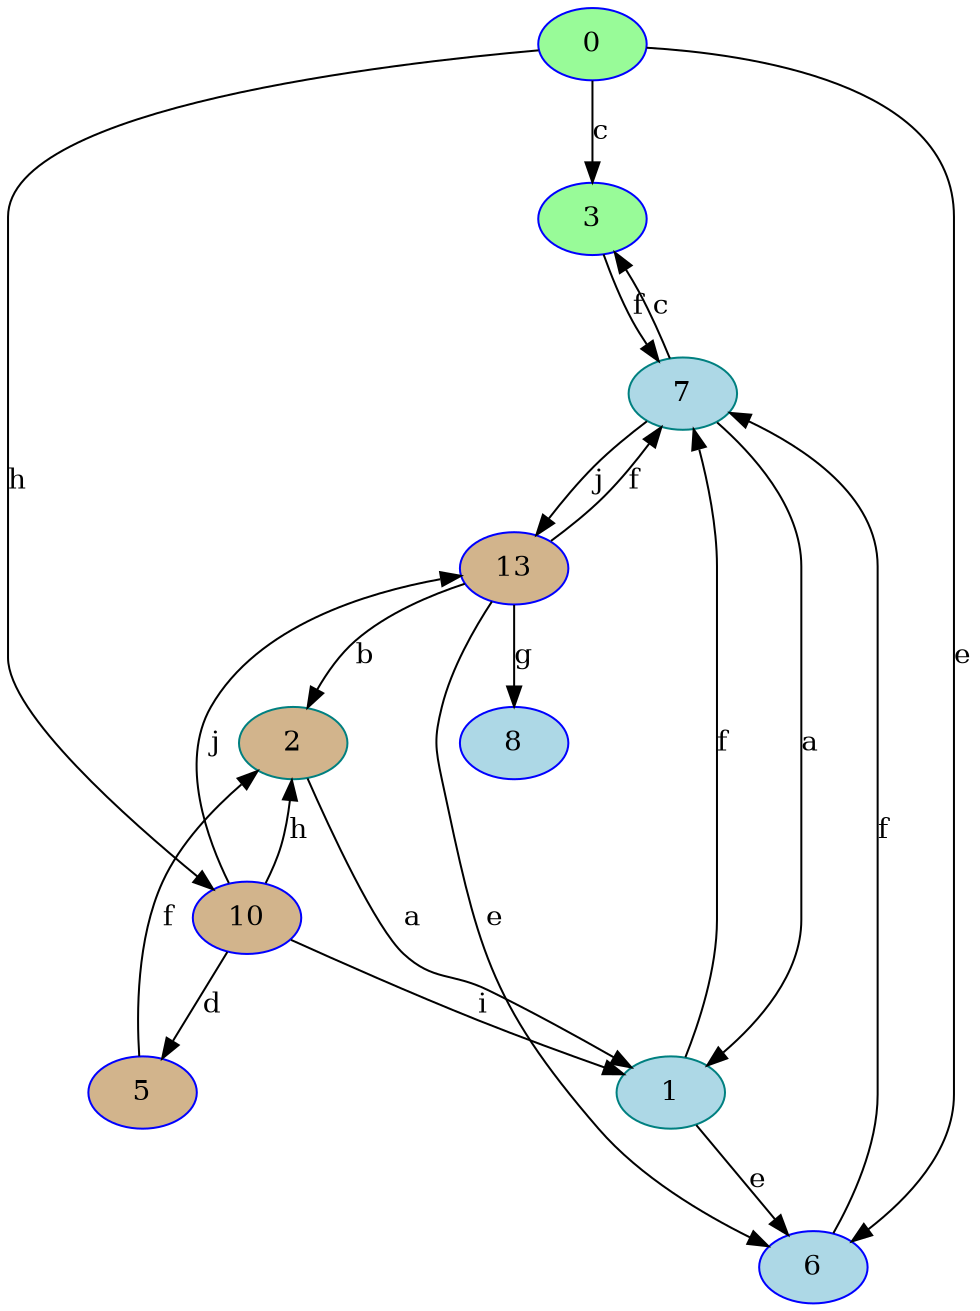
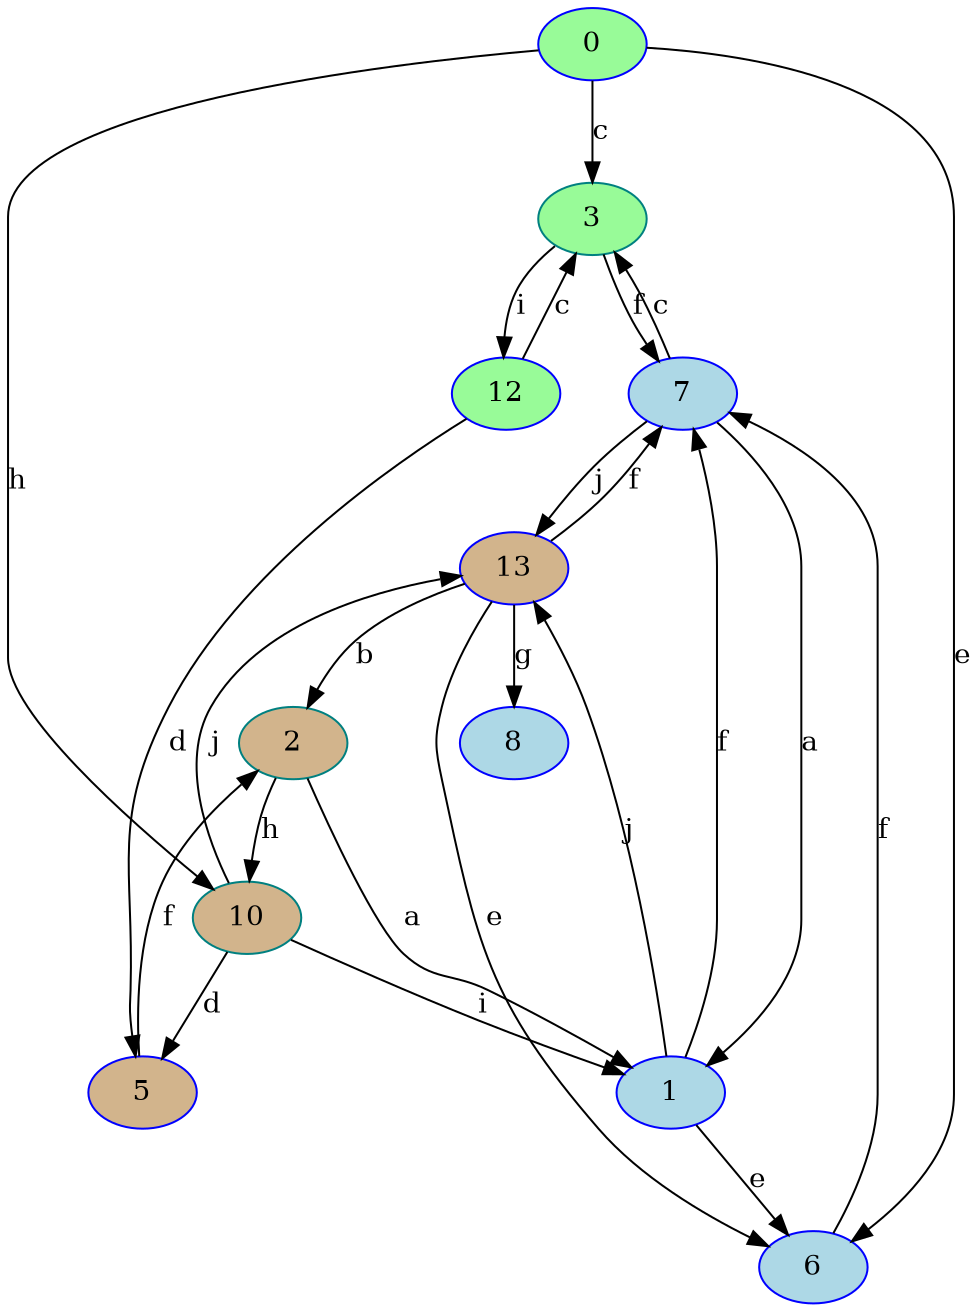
node "3": color blue -> teal
node "12": added
node "7": color teal -> blue
edge "1" -> "13": added, label "j"
edge "10" -> "2": reversed
node "10": color blue -> teal
node "1": color teal -> blue
